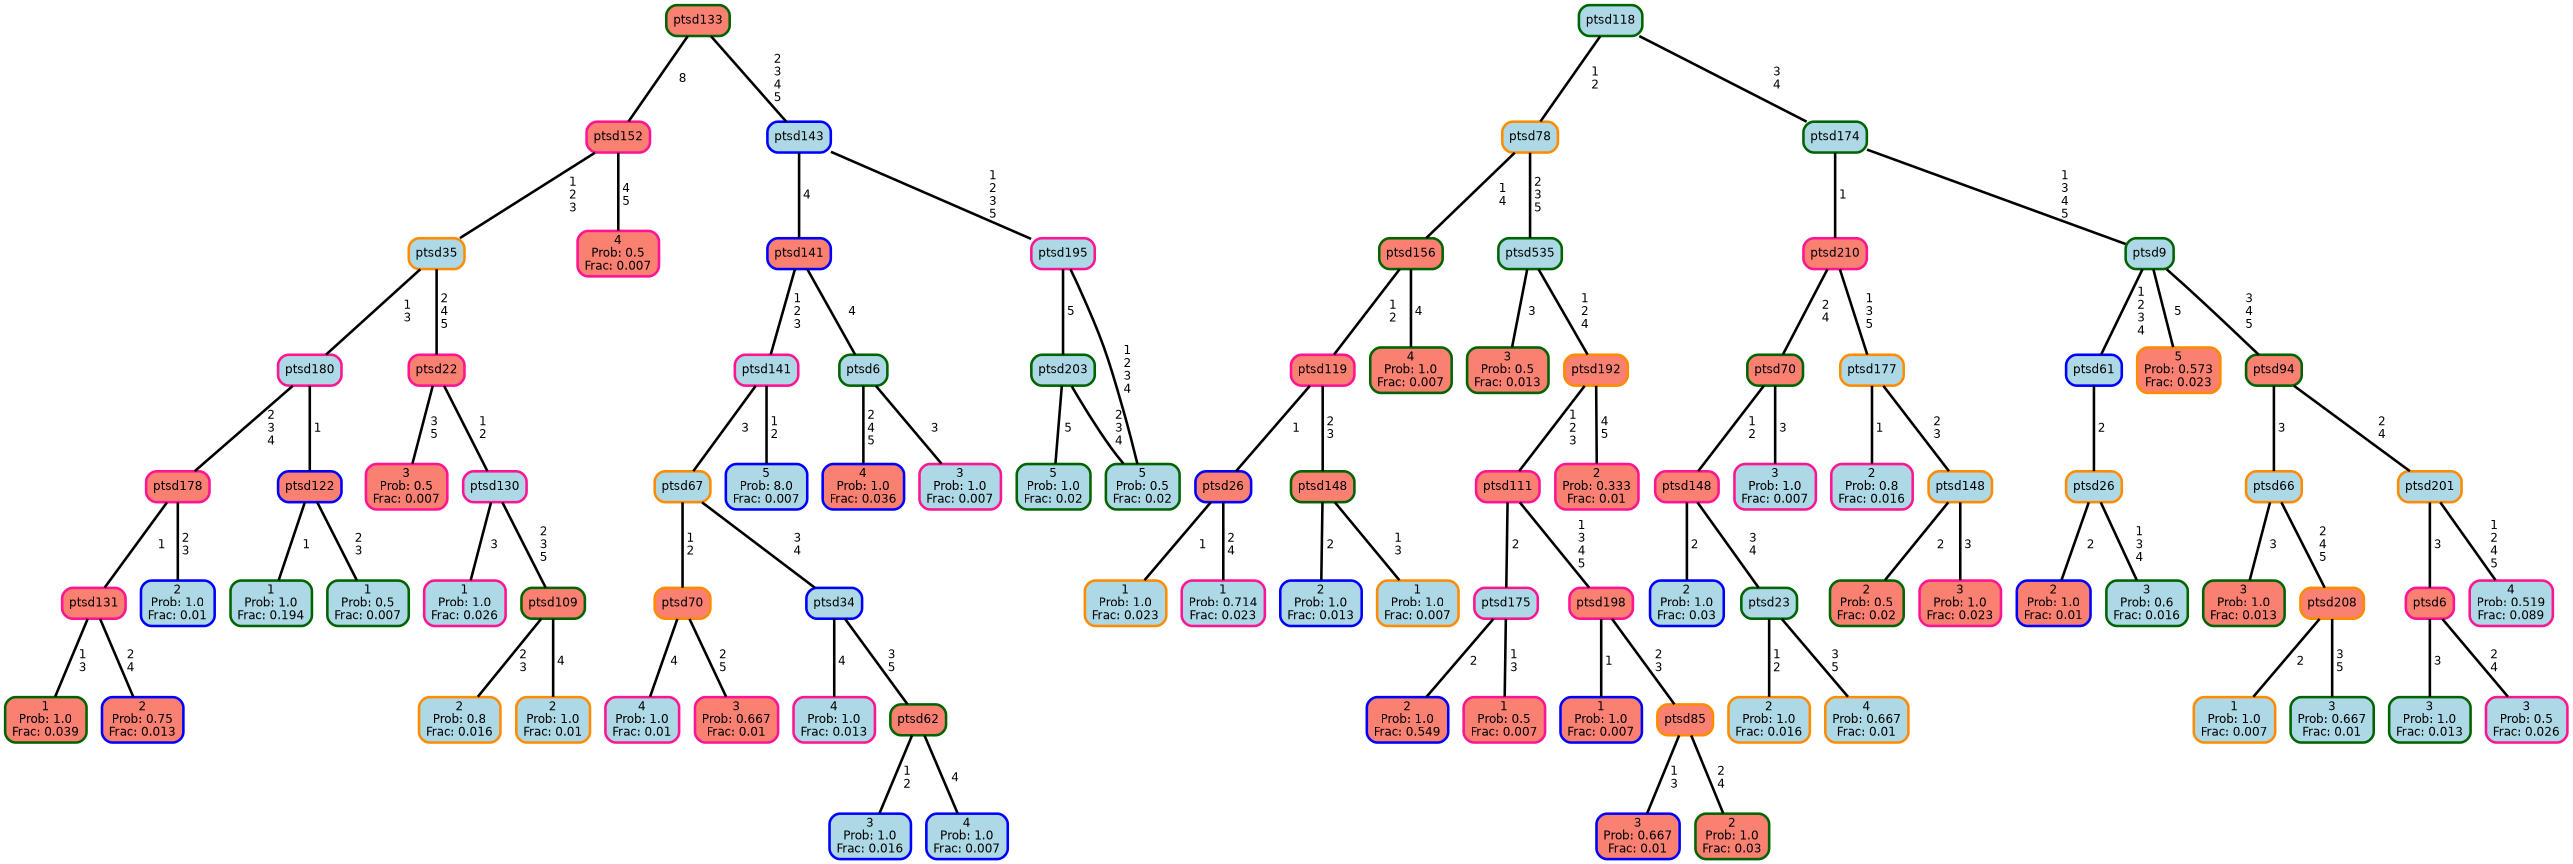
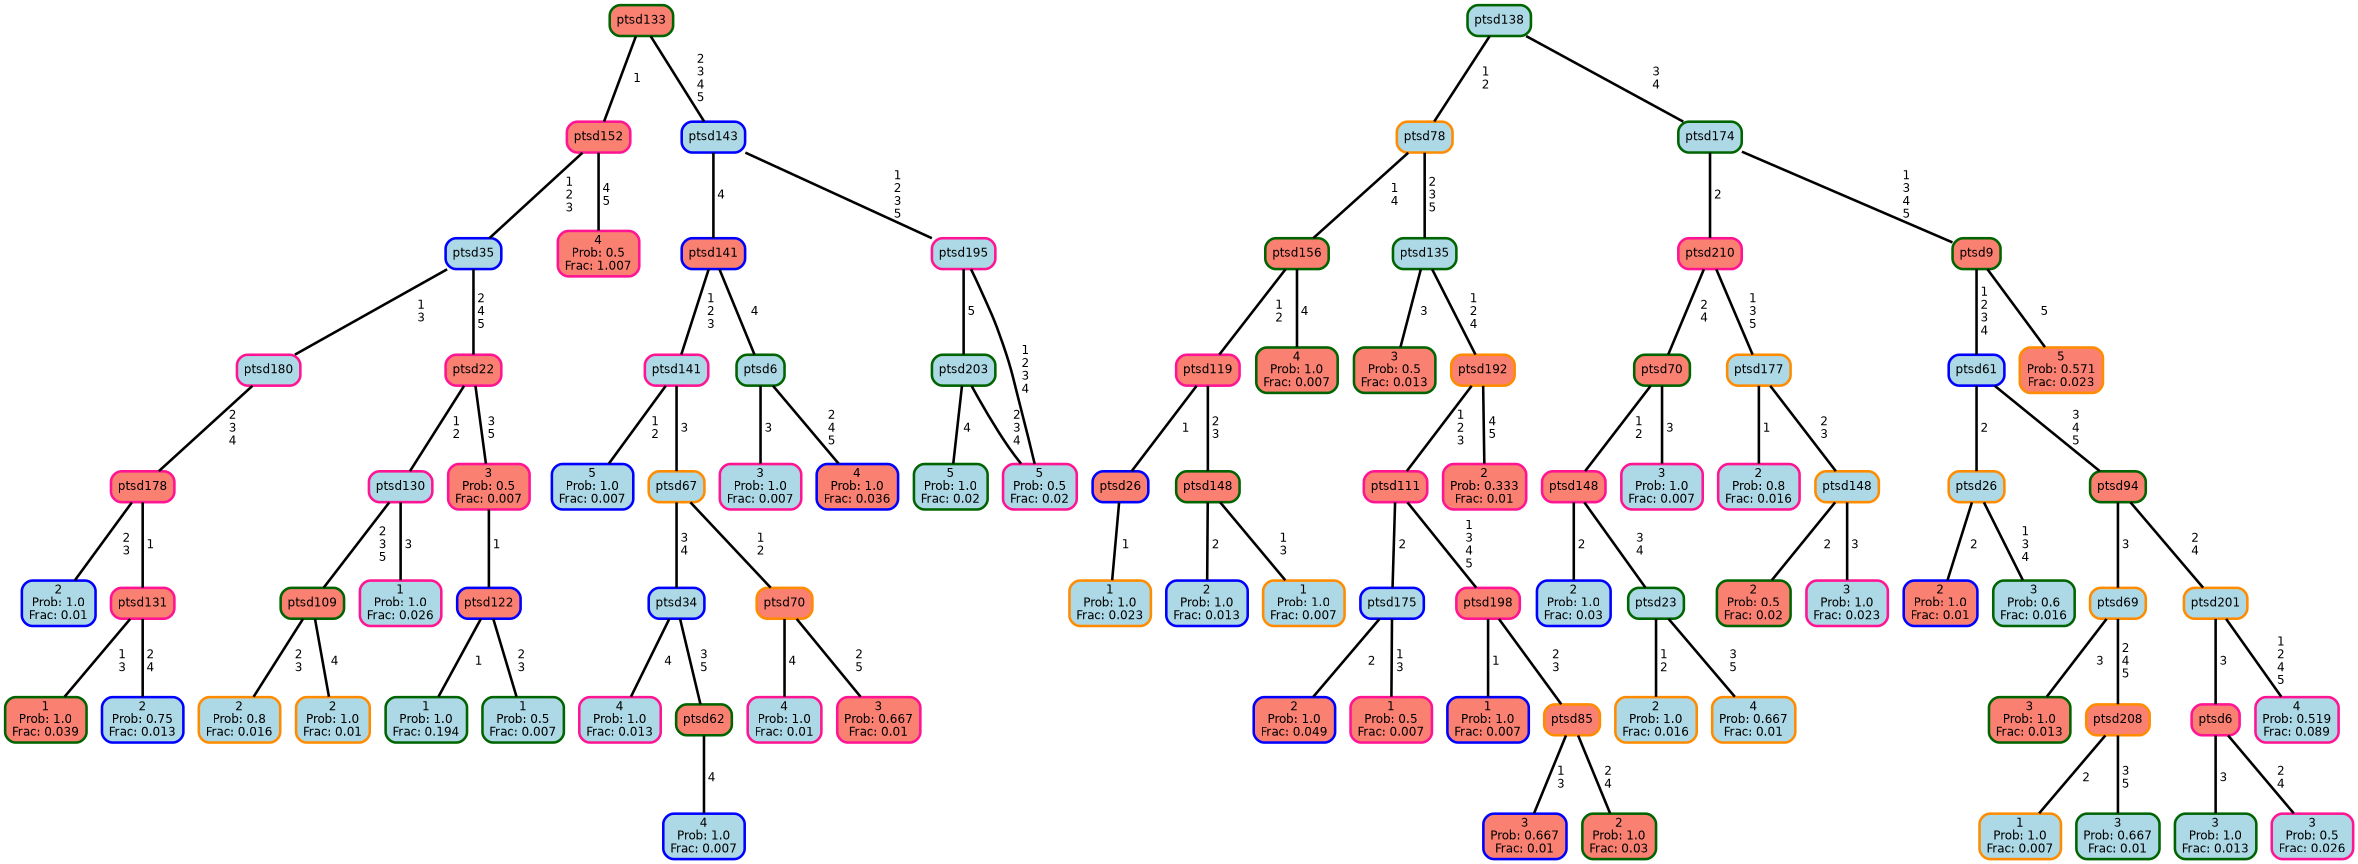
node "ptsd118": label "ptsd118" -> "ptsd138"
edge "ptsd133" -- "ptsd152": label " 8" -> " 1"
edge "ptsd174" -- "ptsd210": label " 1" -> " 2"
node "ptsd35": color darkorange -> blue
node "4 Prob: 0.5 Frac: 0.007": label "4 Prob: 0.5 Frac: 0.007" -> "4 Prob: 0.5 Frac: 1.007"
node "ptsd535": label "ptsd535" -> "ptsd135"
node "ptsd9": fillcolor lightblue -> salmon
edge "ptsd9" -- "ptsd94": now "ptsd61" -- "ptsd94"
node "5 Prob: 0.573 Frac: 0.023": label "5 Prob: 0.573 Frac: 0.023" -> "5 Prob: 0.571 Frac: 0.023"
edge "ptsd180" -- "ptsd122": now "3 Prob: 0.5 Frac: 0.007" -- "ptsd122"
edge "ptsd203" -- "5 Prob: 1.0 Frac: 0.02": label " 5" -> " 4"
node "5 Prob: 8.0 Frac: 0.007": label "5 Prob: 8.0 Frac: 0.007" -> "5 Prob: 1.0 Frac: 0.007"
node "5 Prob: 0.5 Frac: 0.02": color darkgreen -> deeppink
node "ptsd66": label "ptsd66" -> "ptsd69"
node "1 Prob: 0.714 Frac: 0.023": removed
node "ptsd175": color deeppink -> blue
node "3 Prob: 1.0 Frac: 0.023": fillcolor salmon -> lightblue
node "2 Prob: 0.75 Frac: 0.013": fillcolor salmon -> lightblue
node "2 Prob: 1.0 Frac: 0.549": label "2 Prob: 1.0 Frac: 0.549" -> "2 Prob: 1.0 Frac: 0.049"
node "3 Prob: 1.0 Frac: 0.016": removed
